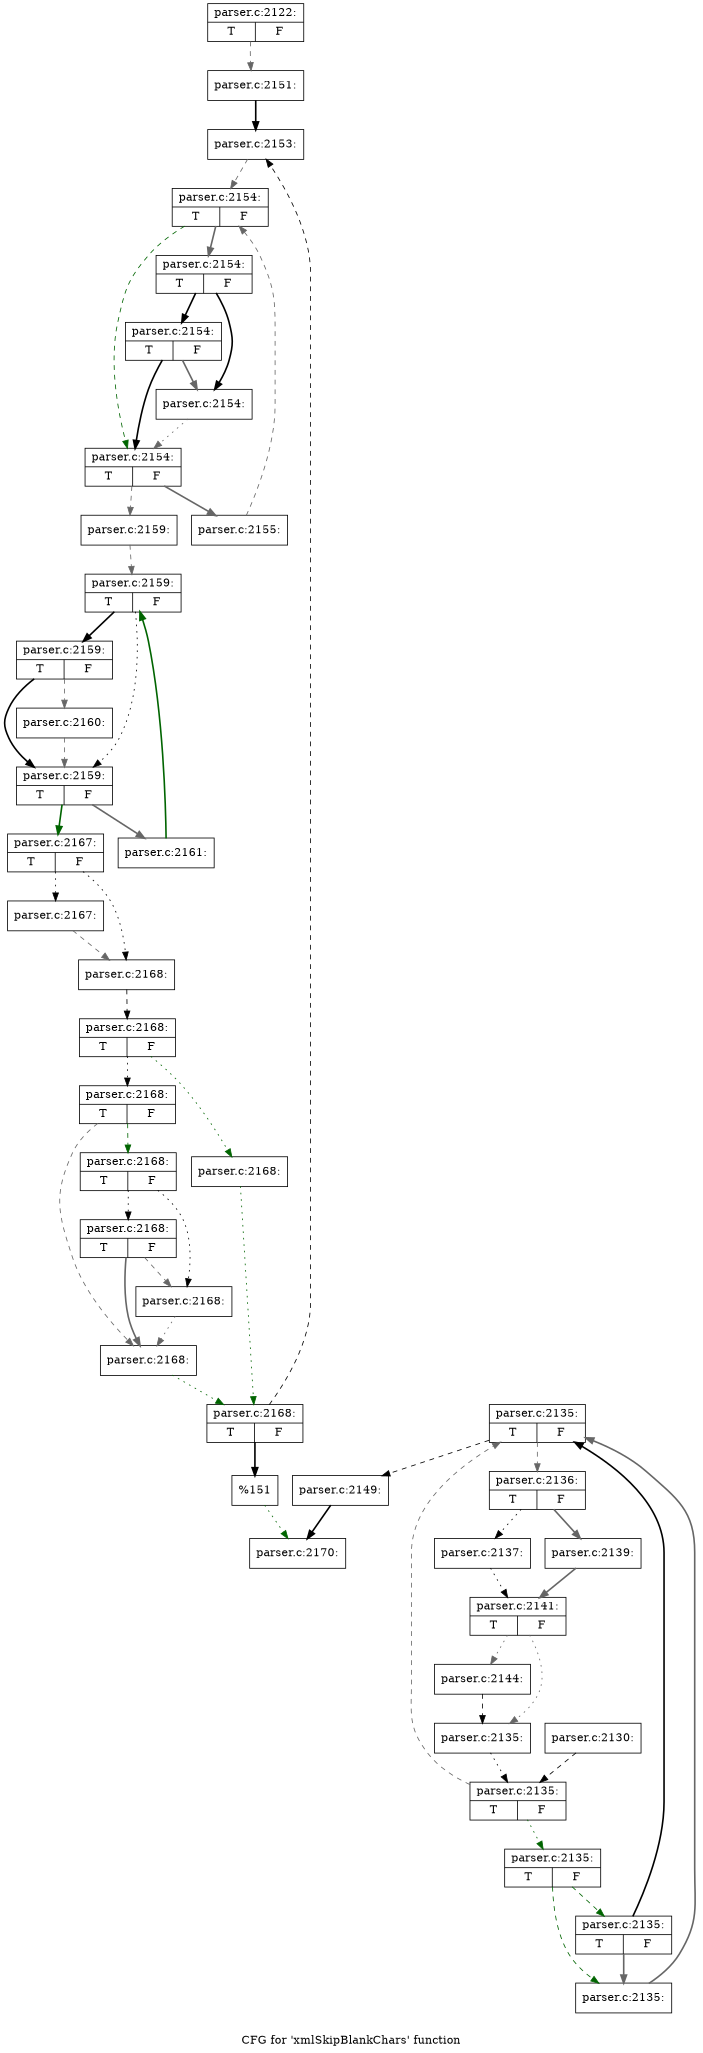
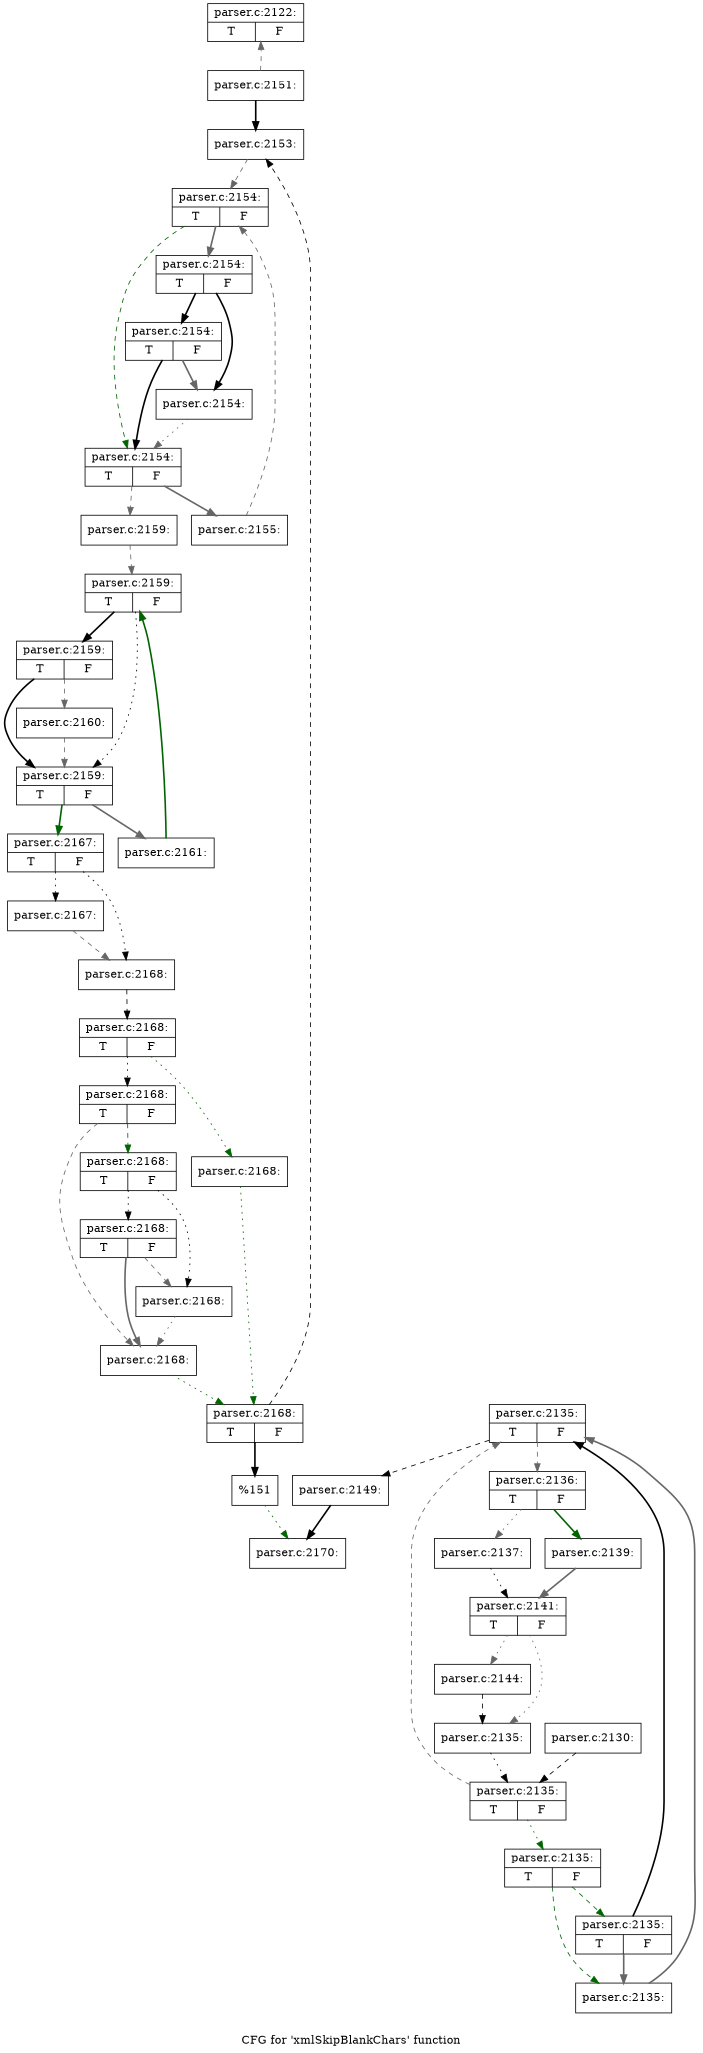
edge "parser.c:2122:" -> "parser.c:2151:": reversed
edge "parser.c:2136:" -> "parser.c:2137:": color black -> gray40
edge "parser.c:2136:" -> "parser.c:2139:": color gray40 -> darkgreen
